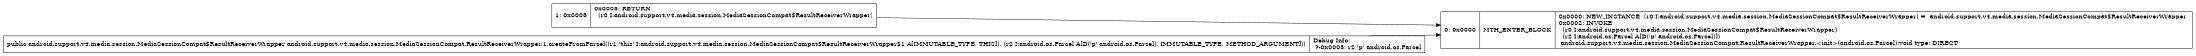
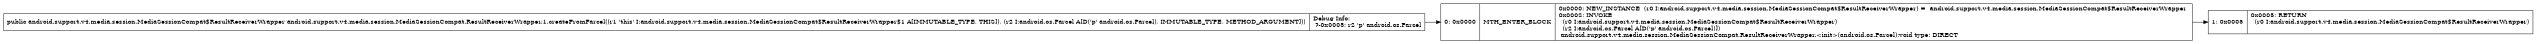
edge "1: 0x0005" -> "0: 0x0000": reversed
